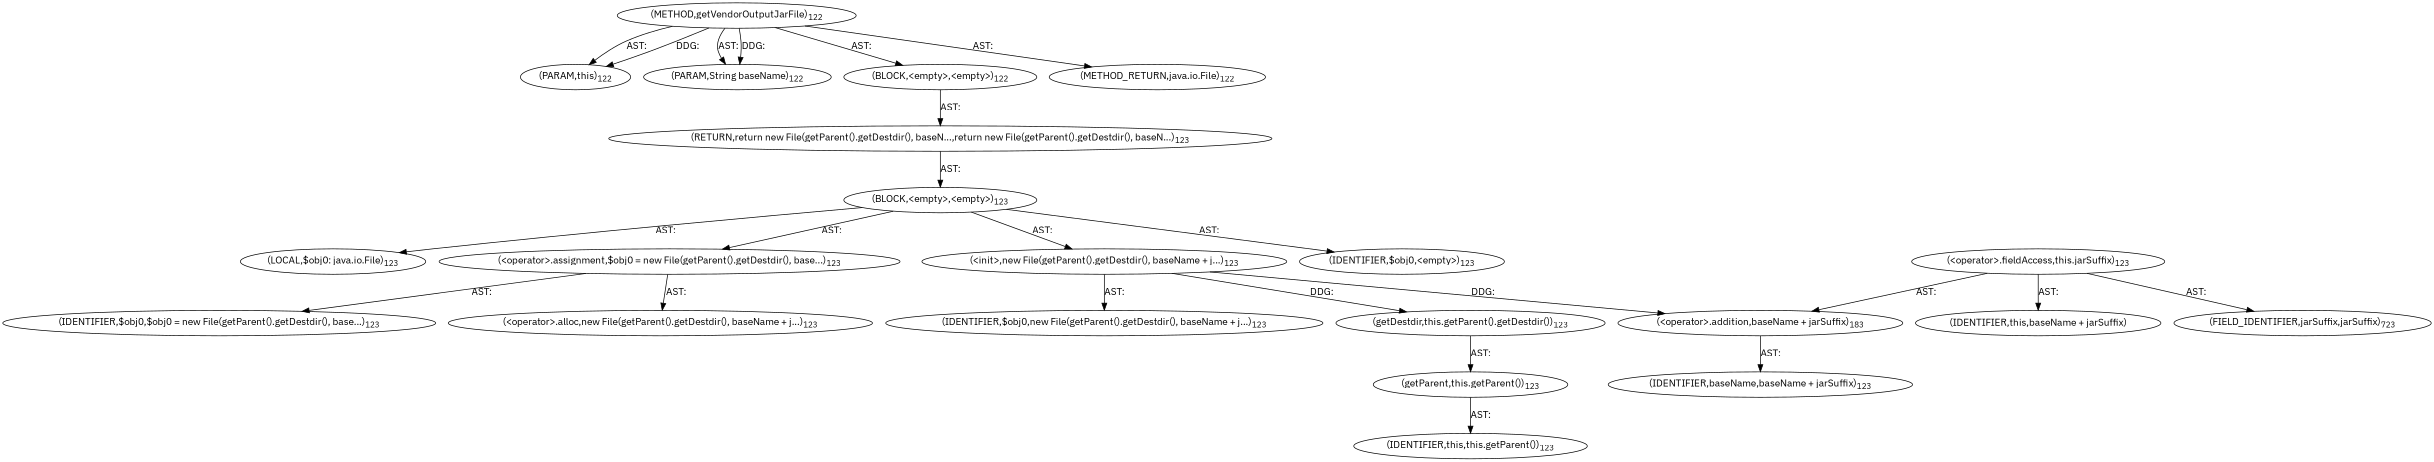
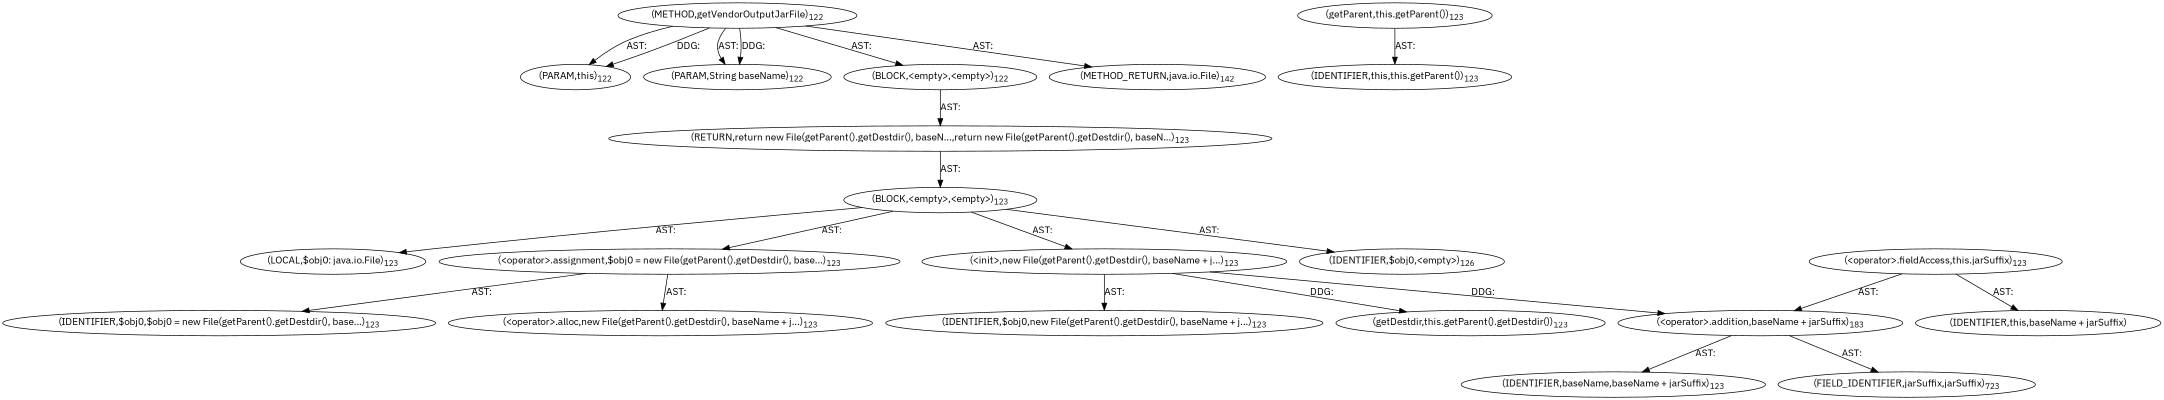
node "(METHOD_RETURN,java.io.File)": text "122" -> "142"
node "(IDENTIFIER,$obj0,<empty>)": text "123" -> "126"
edge "(<operator>.fieldAccess,this.jarSuffix)" -> "(FIELD_IDENTIFIER,jarSuffix,jarSuffix)": now "(<operator>.addition,baseName + jarSuffix)" -> "(FIELD_IDENTIFIER,jarSuffix,jarSuffix)"
edge "(getDestdir,this.getParent().getDestdir())" -> "(getParent,this.getParent())": removed, label "AST:"
